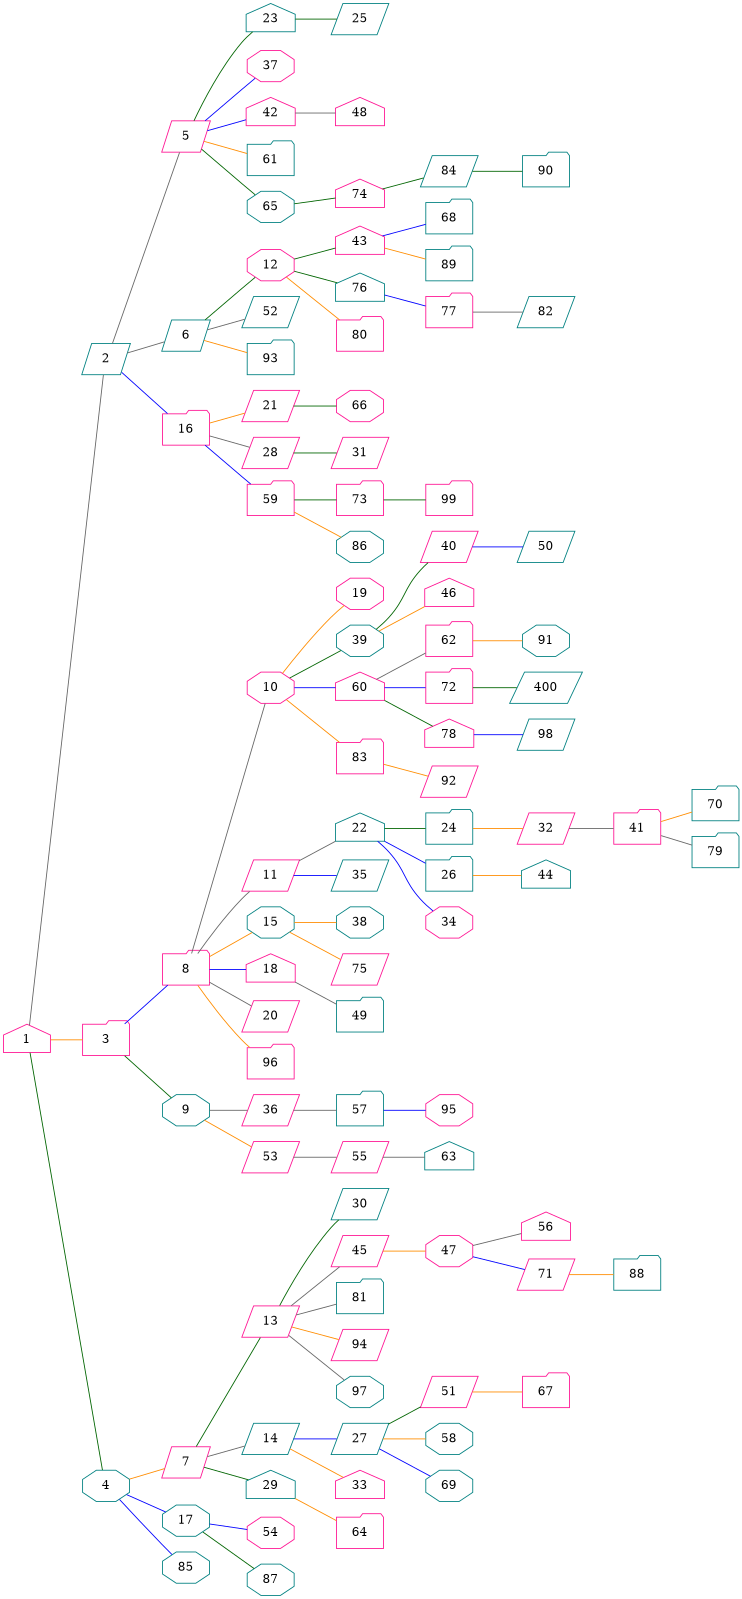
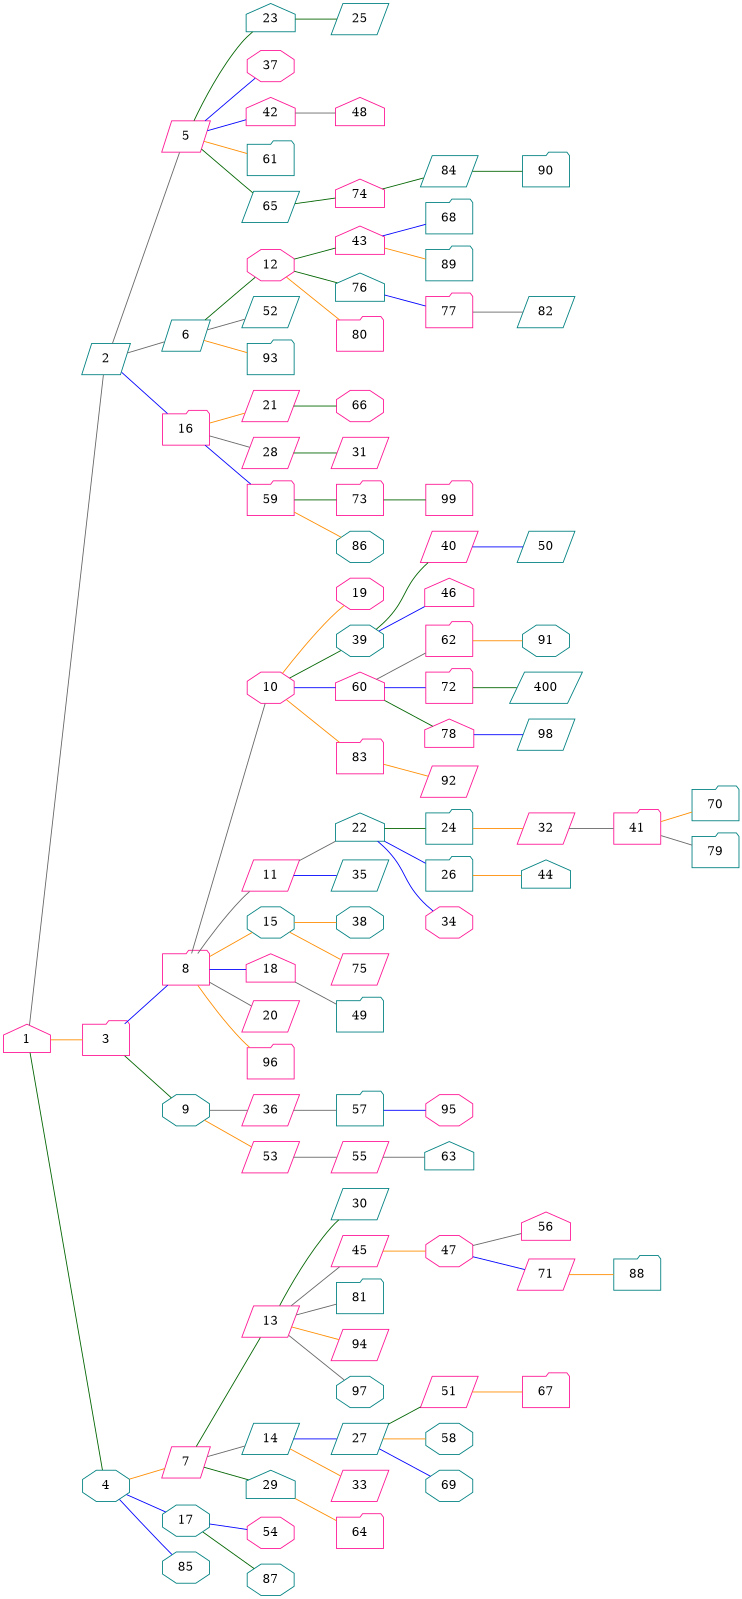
node "65": shape octagon -> parallelogram
edge "46" -- "39": color darkorange -> blue
node "33": shape house -> parallelogram
